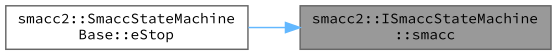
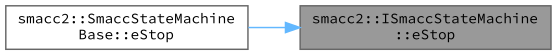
node "smacc2::ISmaccStateMachine ::smacc": label "smacc2::ISmaccStateMachine ::smacc" -> "smacc2::ISmaccStateMachine ::eStop"
